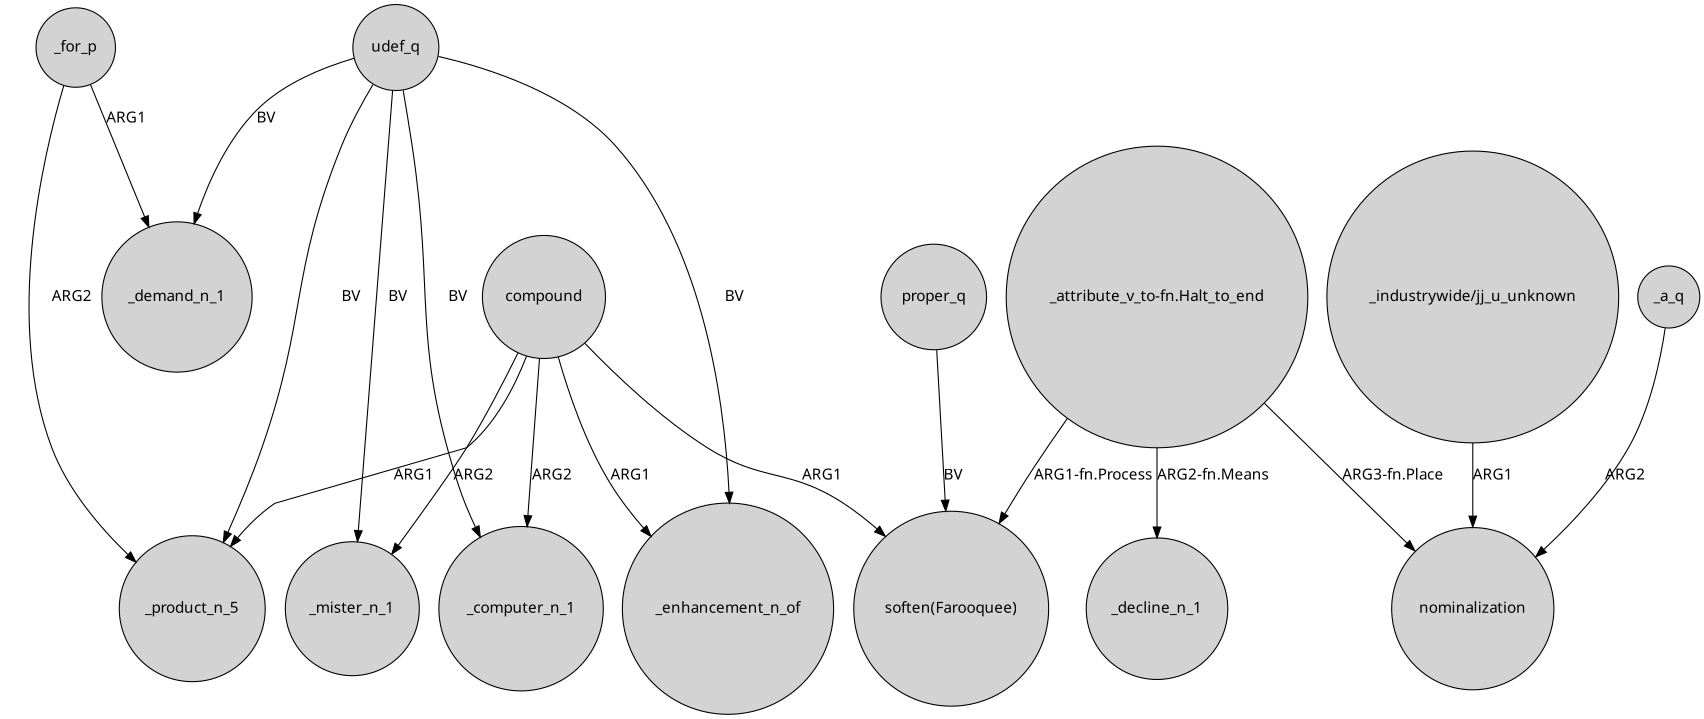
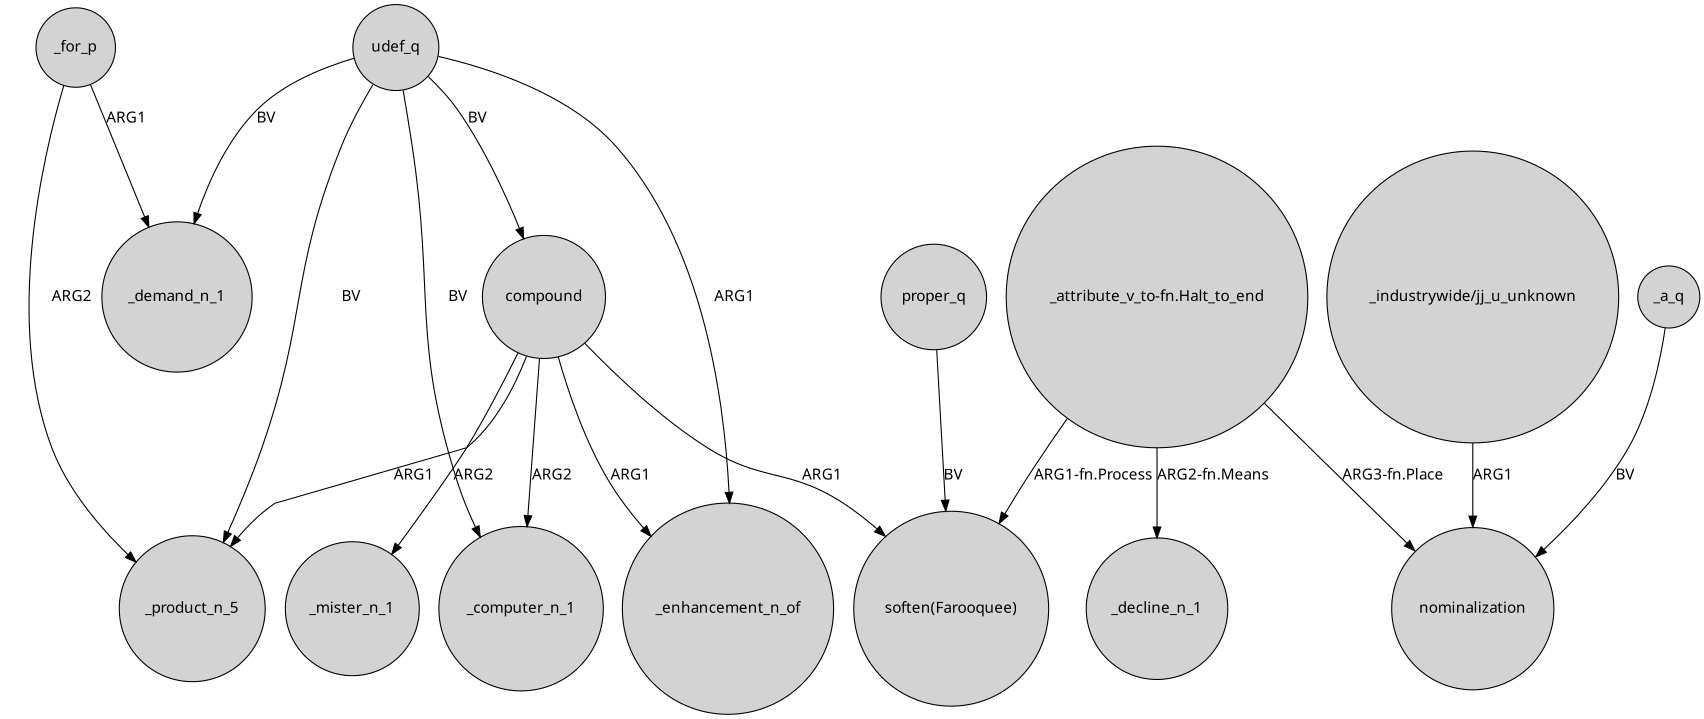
edge "udef_q" -> "_enhancement_n_of": label "BV" -> "ARG1"
edge "udef_q" -> "_mister_n_1": now "udef_q" -> "compound"
edge "_a_q" -> "nominalization": label "ARG2" -> "BV"
